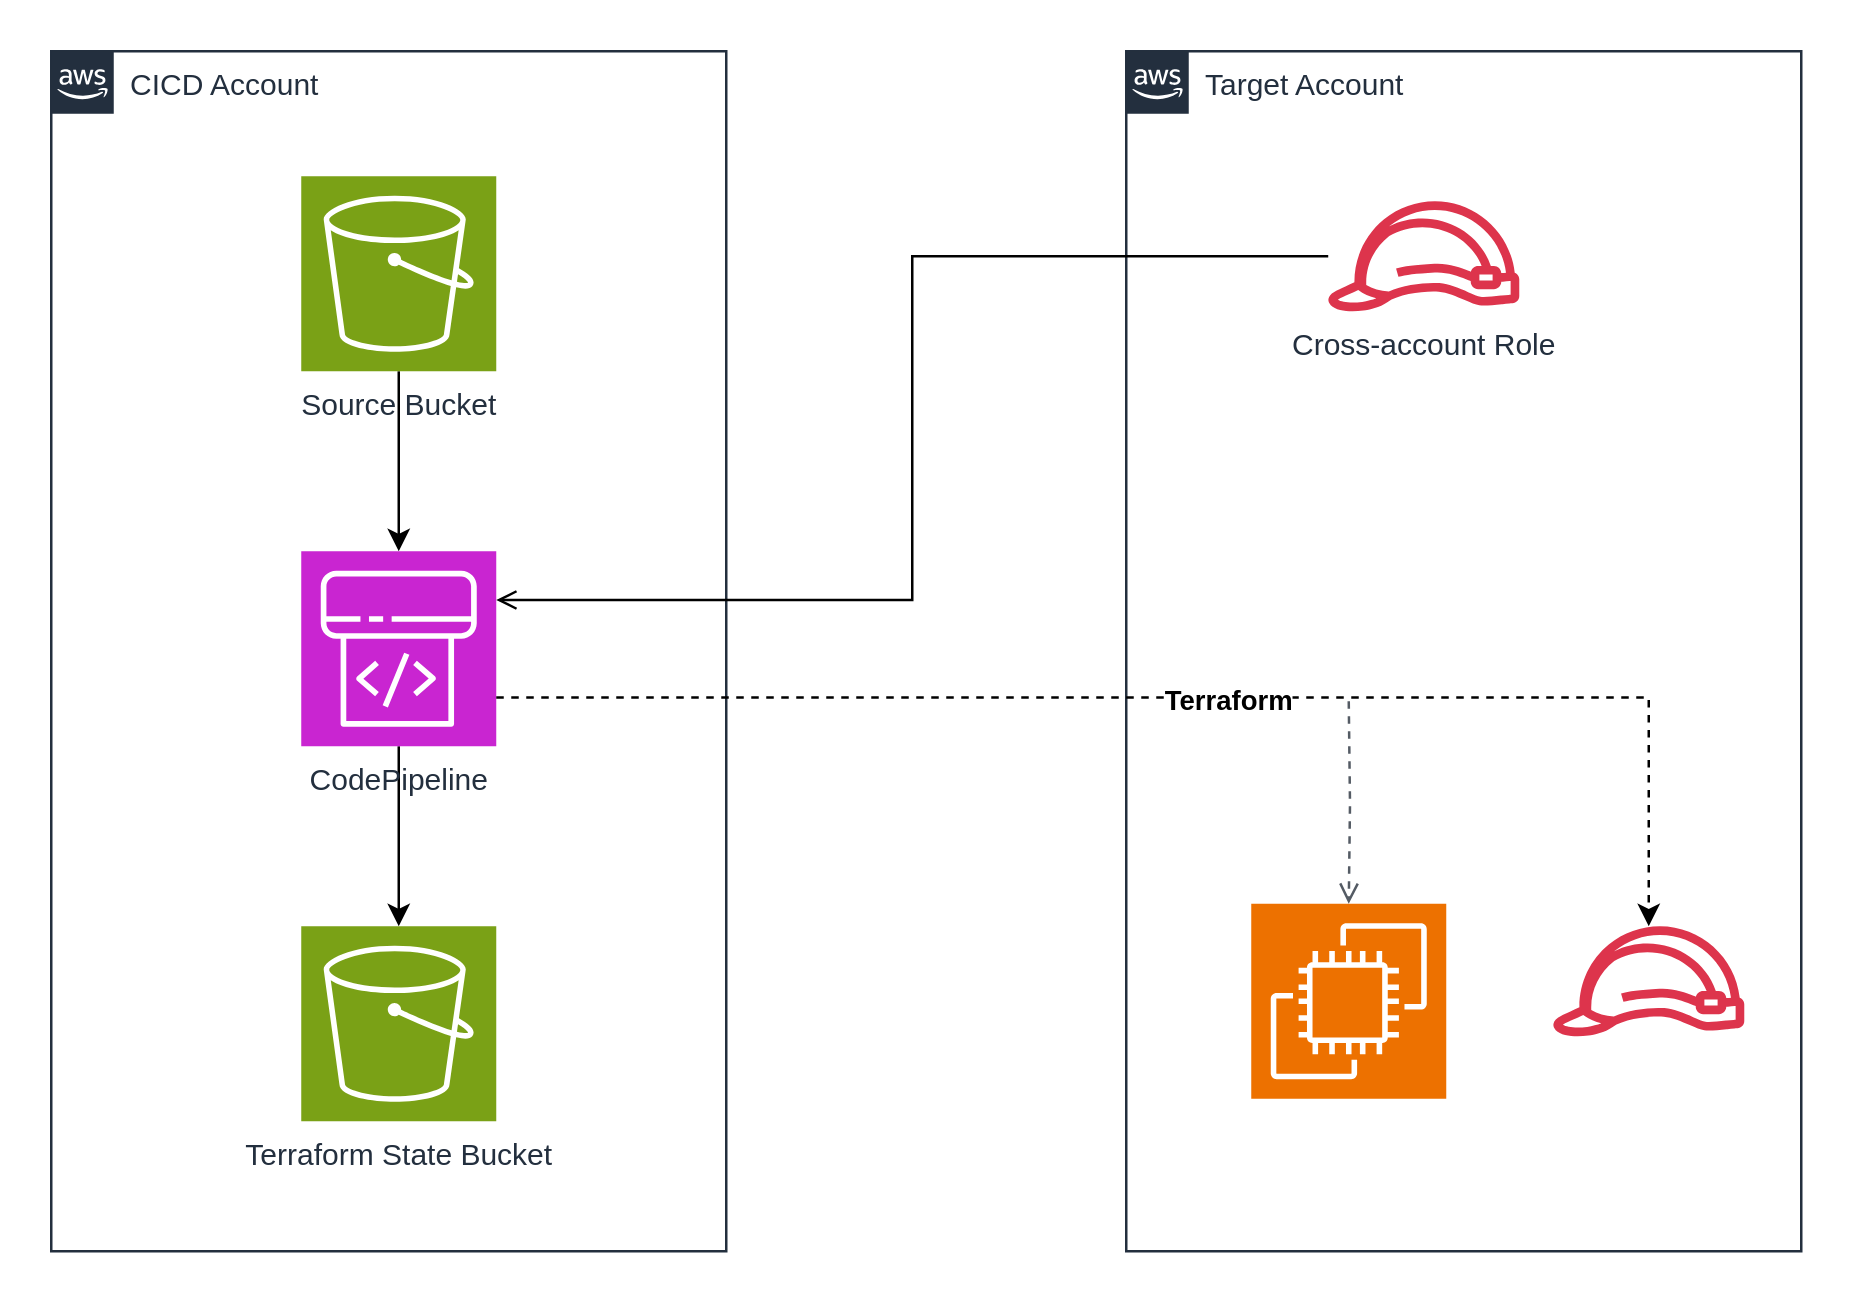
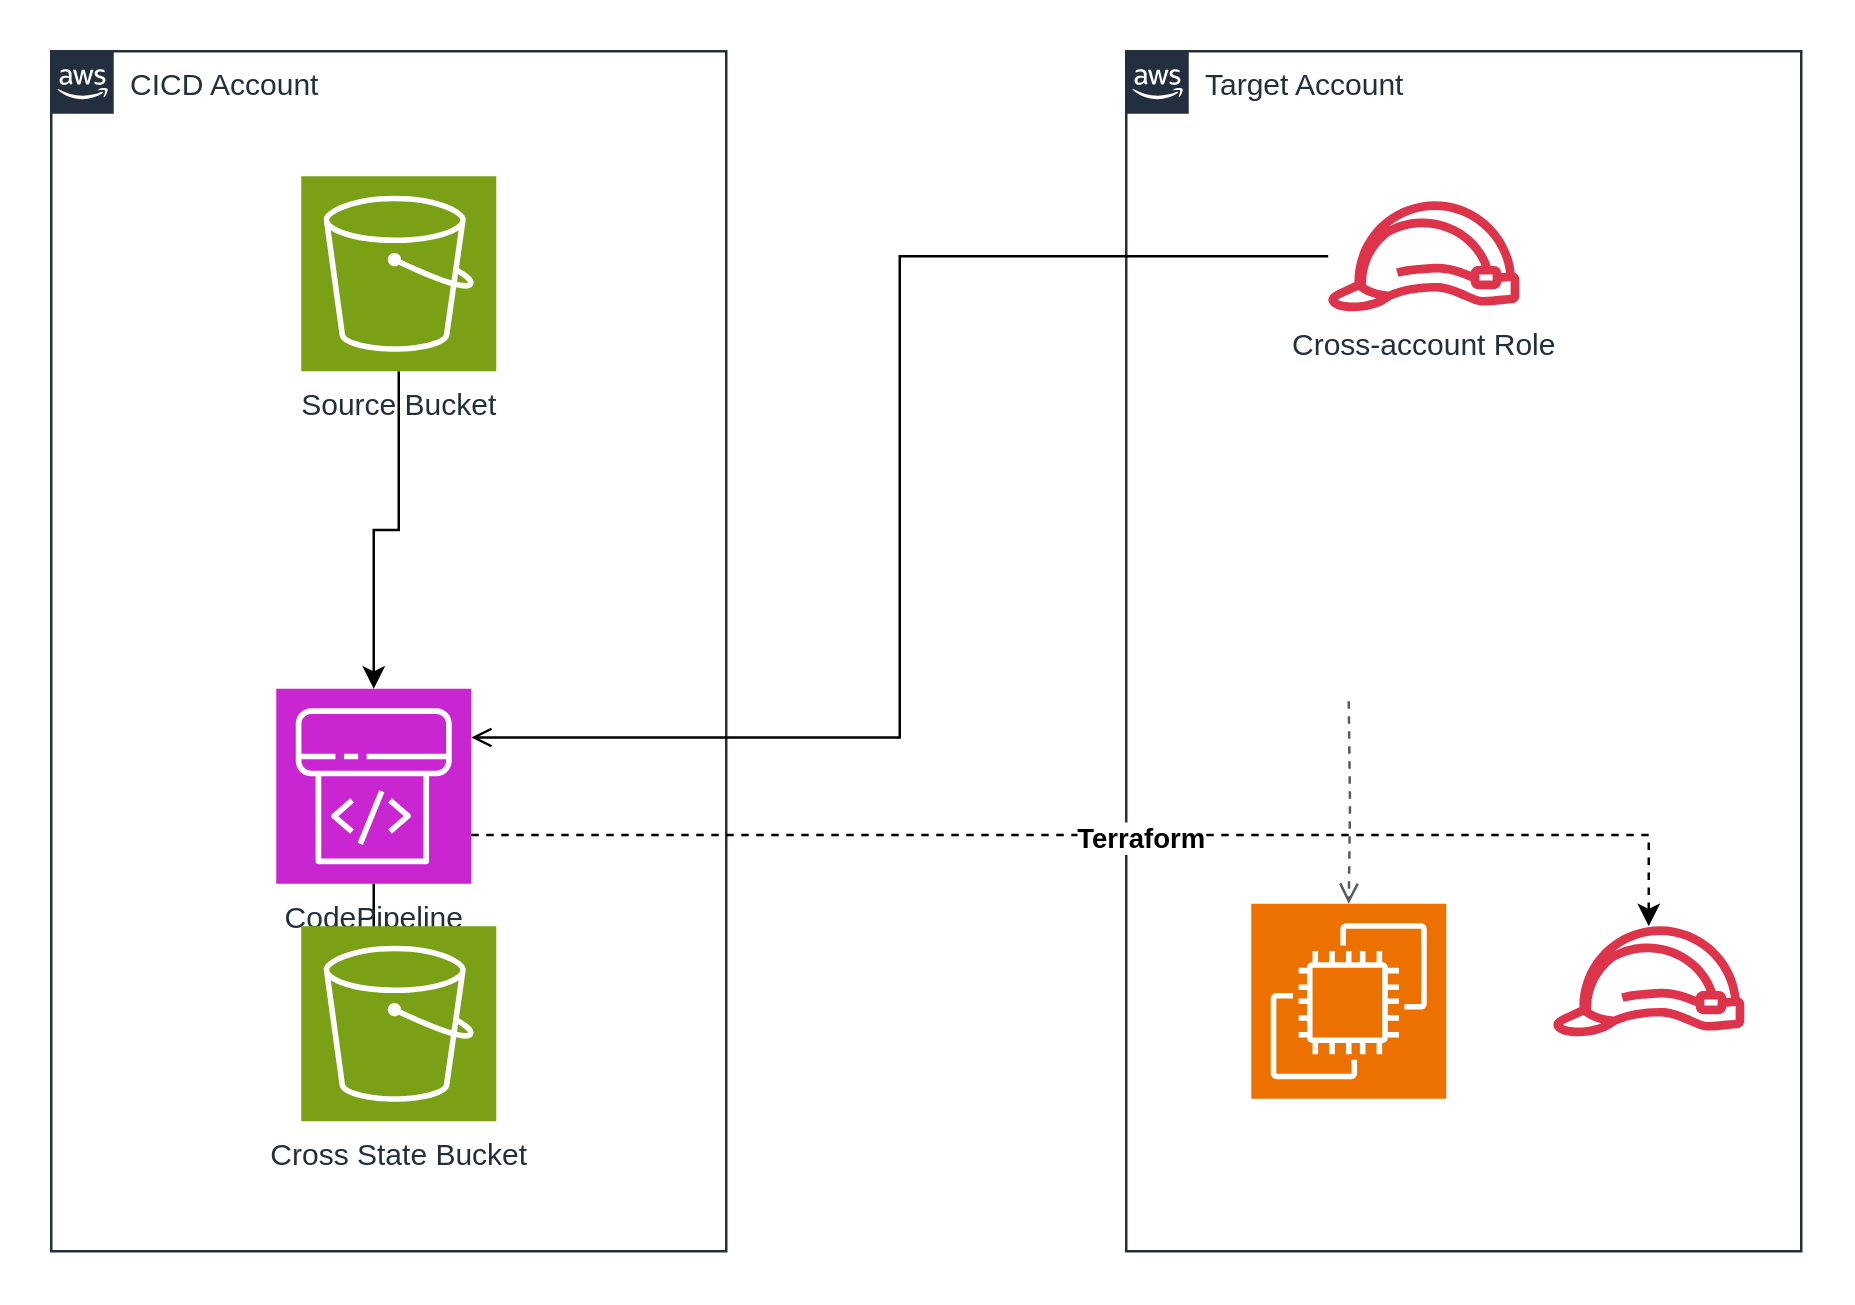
node "CodePipeline": moved (399, 649) -> (374, 786)
node "Terraform State Bucket": label "Terraform State Bucket" -> "Cross State Bucket"
